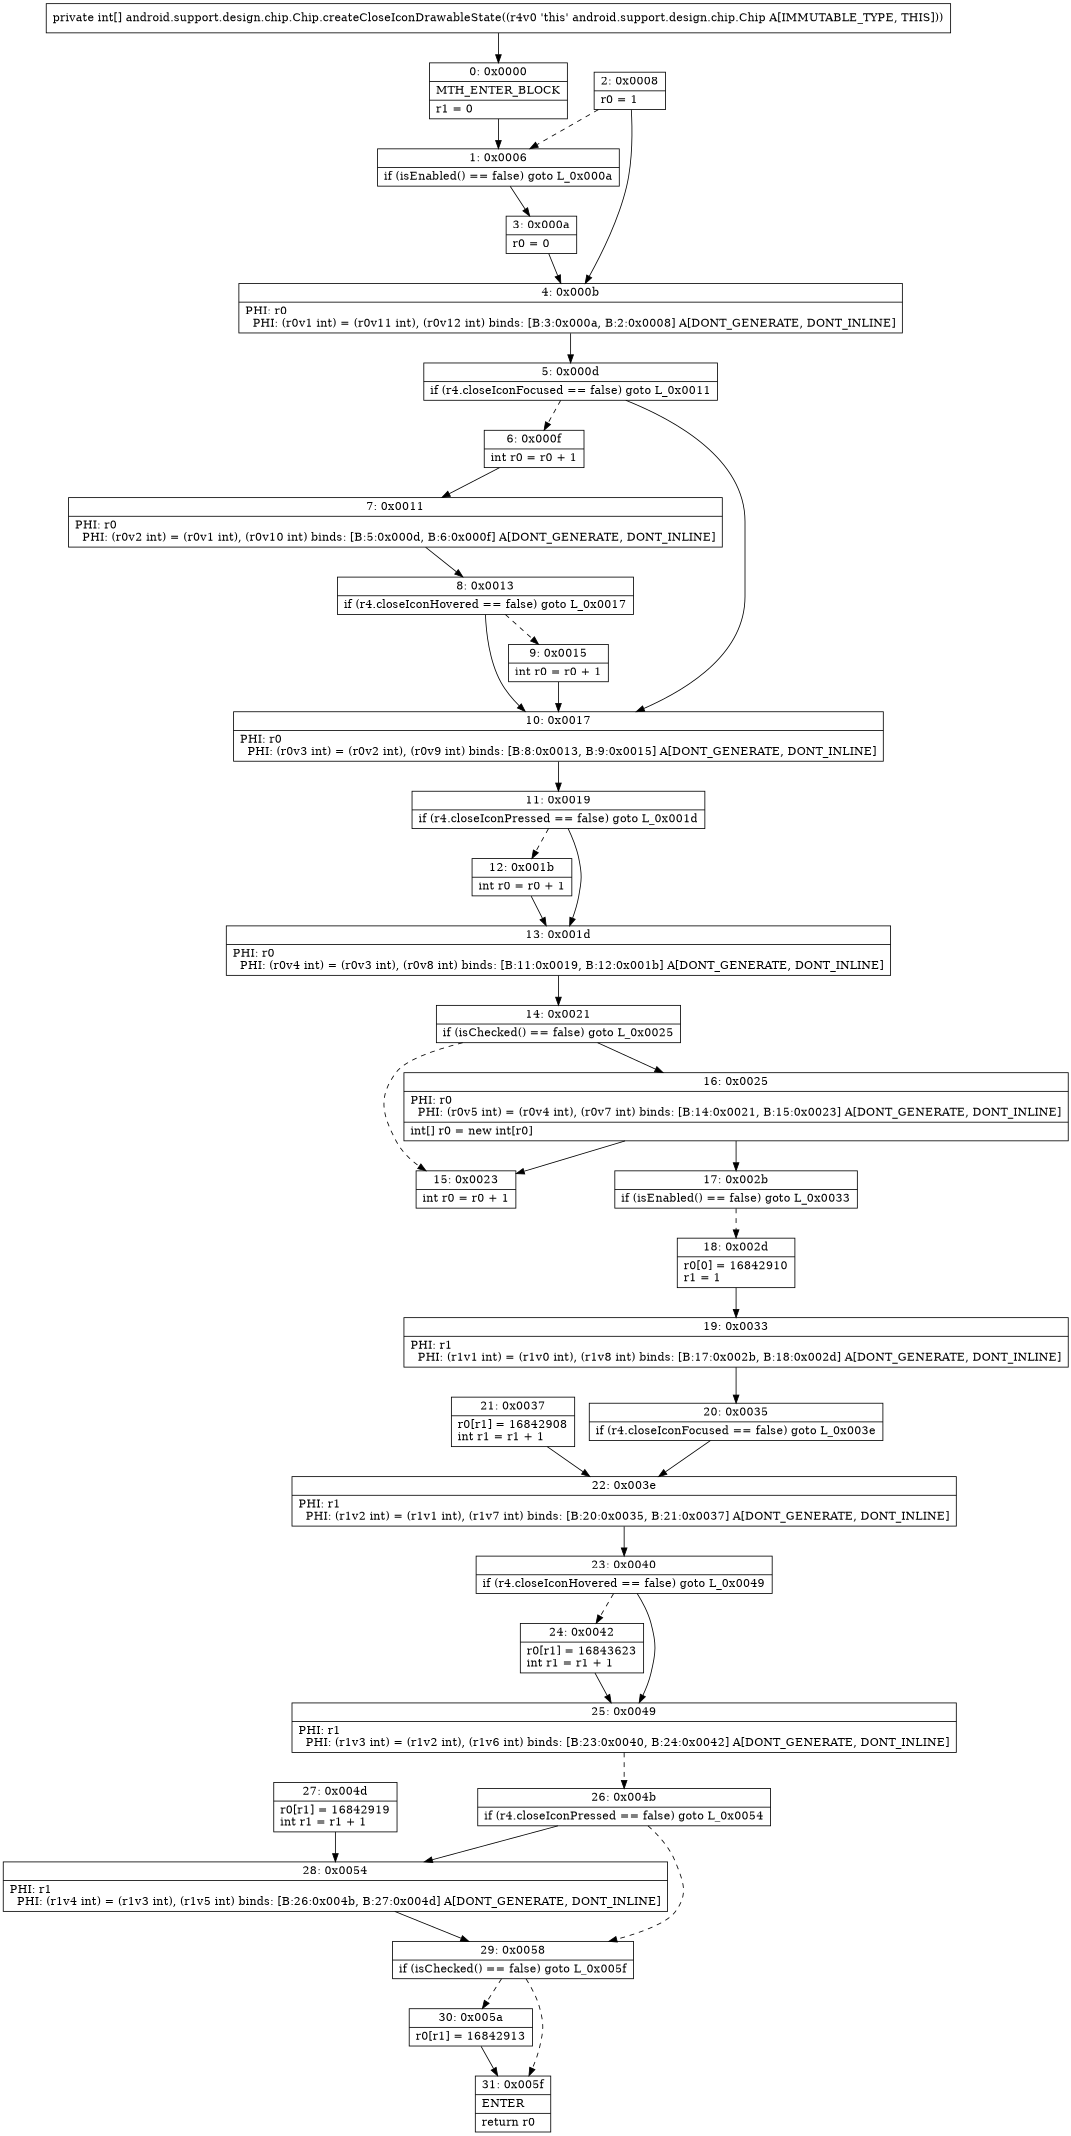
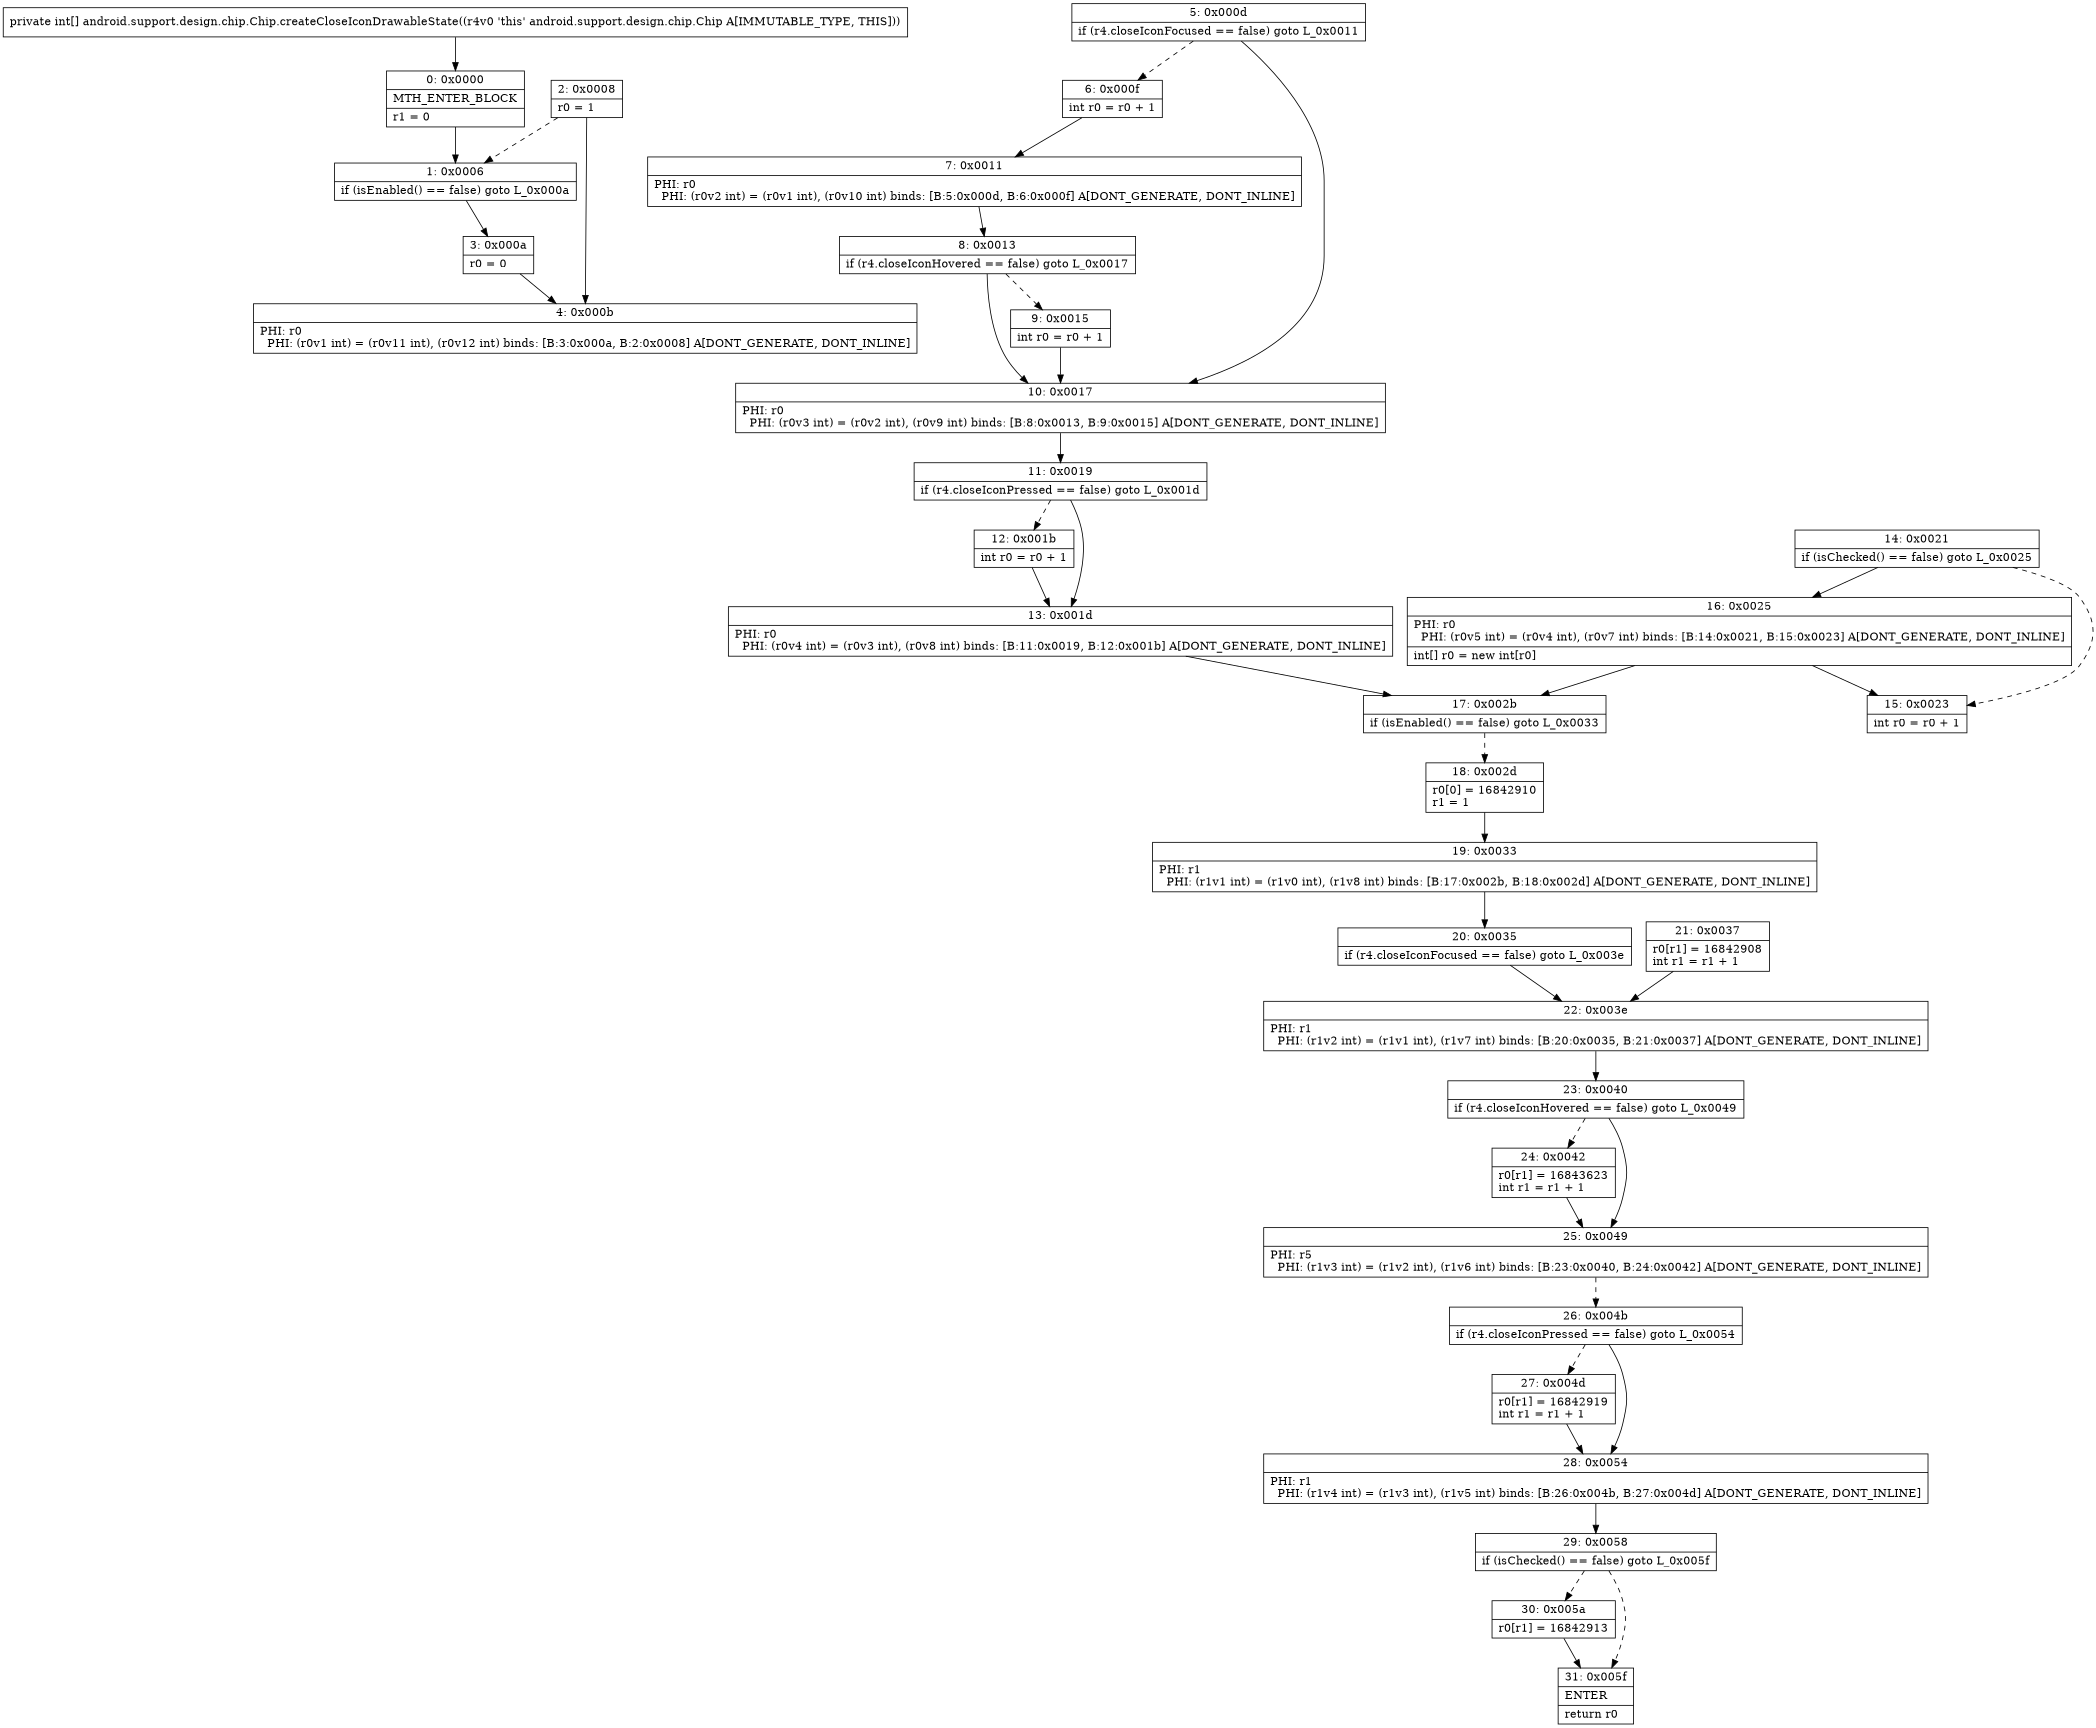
edge "4: 0x000b" -> "5: 0x000d": removed
edge "13: 0x001d" -> "14: 0x0021": now "13: 0x001d" -> "17: 0x002b"
node "25: 0x0049": text "PHI: r1" -> "PHI: r5"
edge "26: 0x004b" -> "29: 0x0058": now "26: 0x004b" -> "27: 0x004d"
